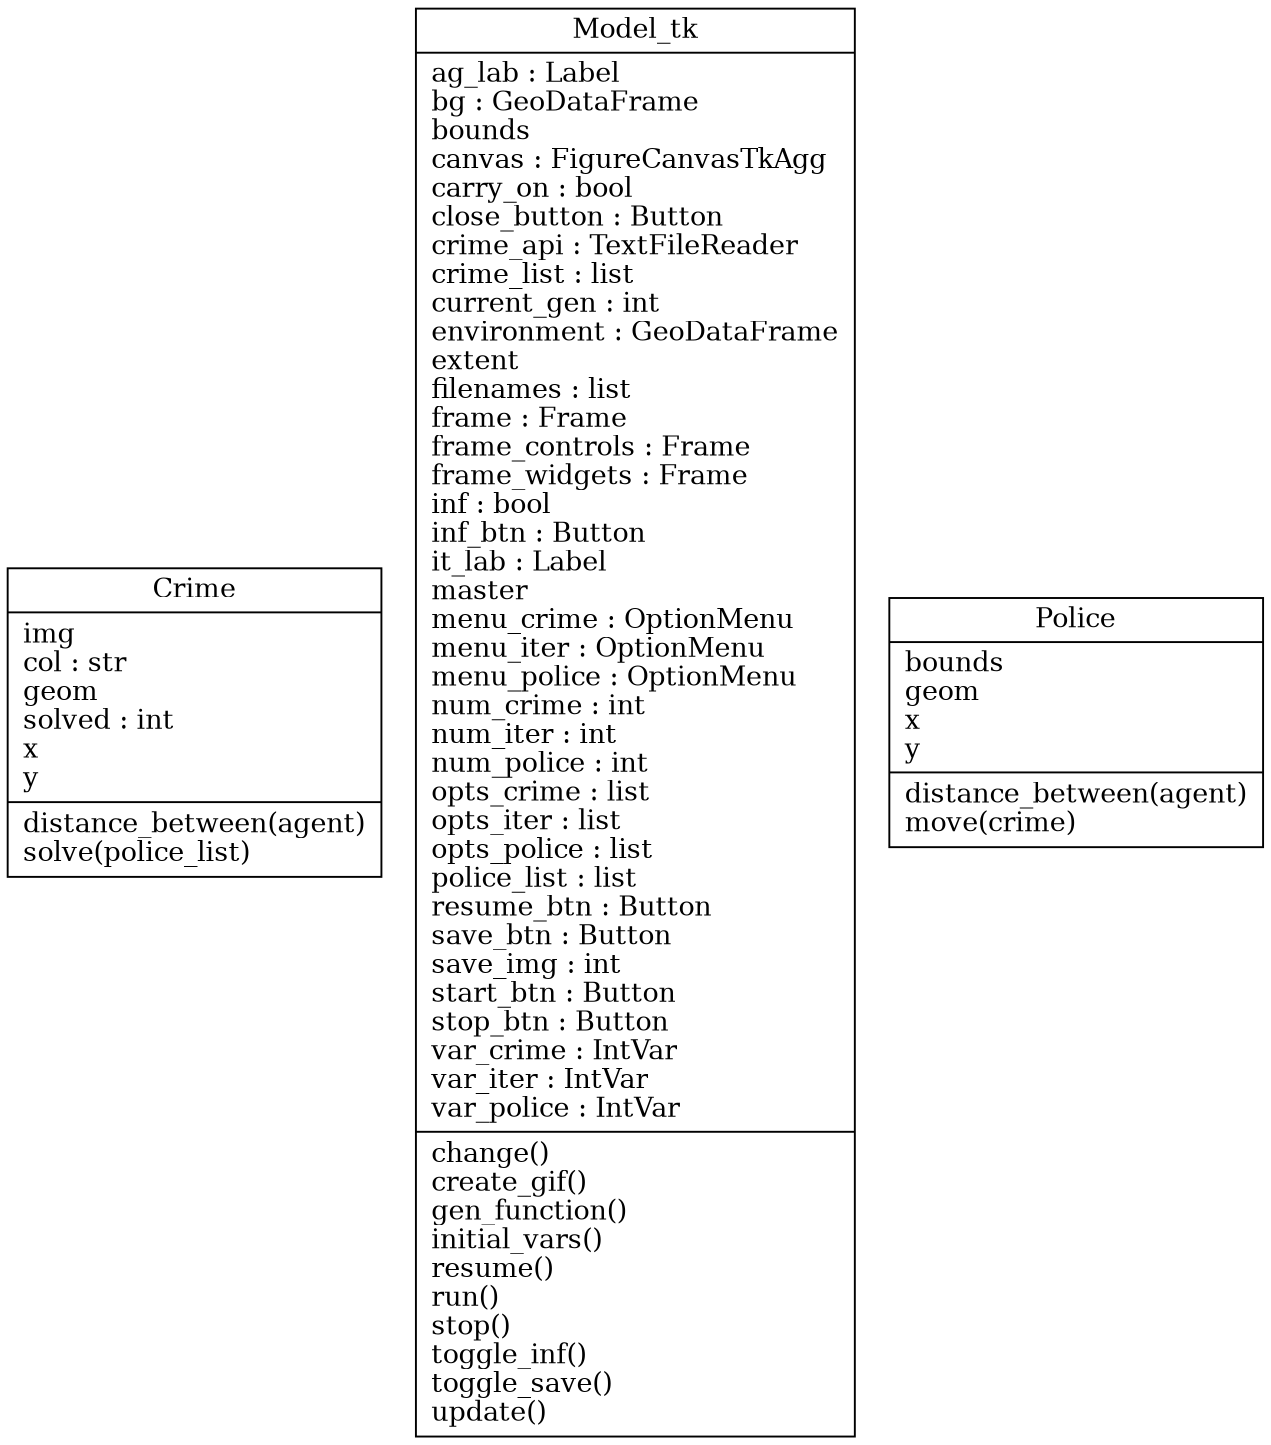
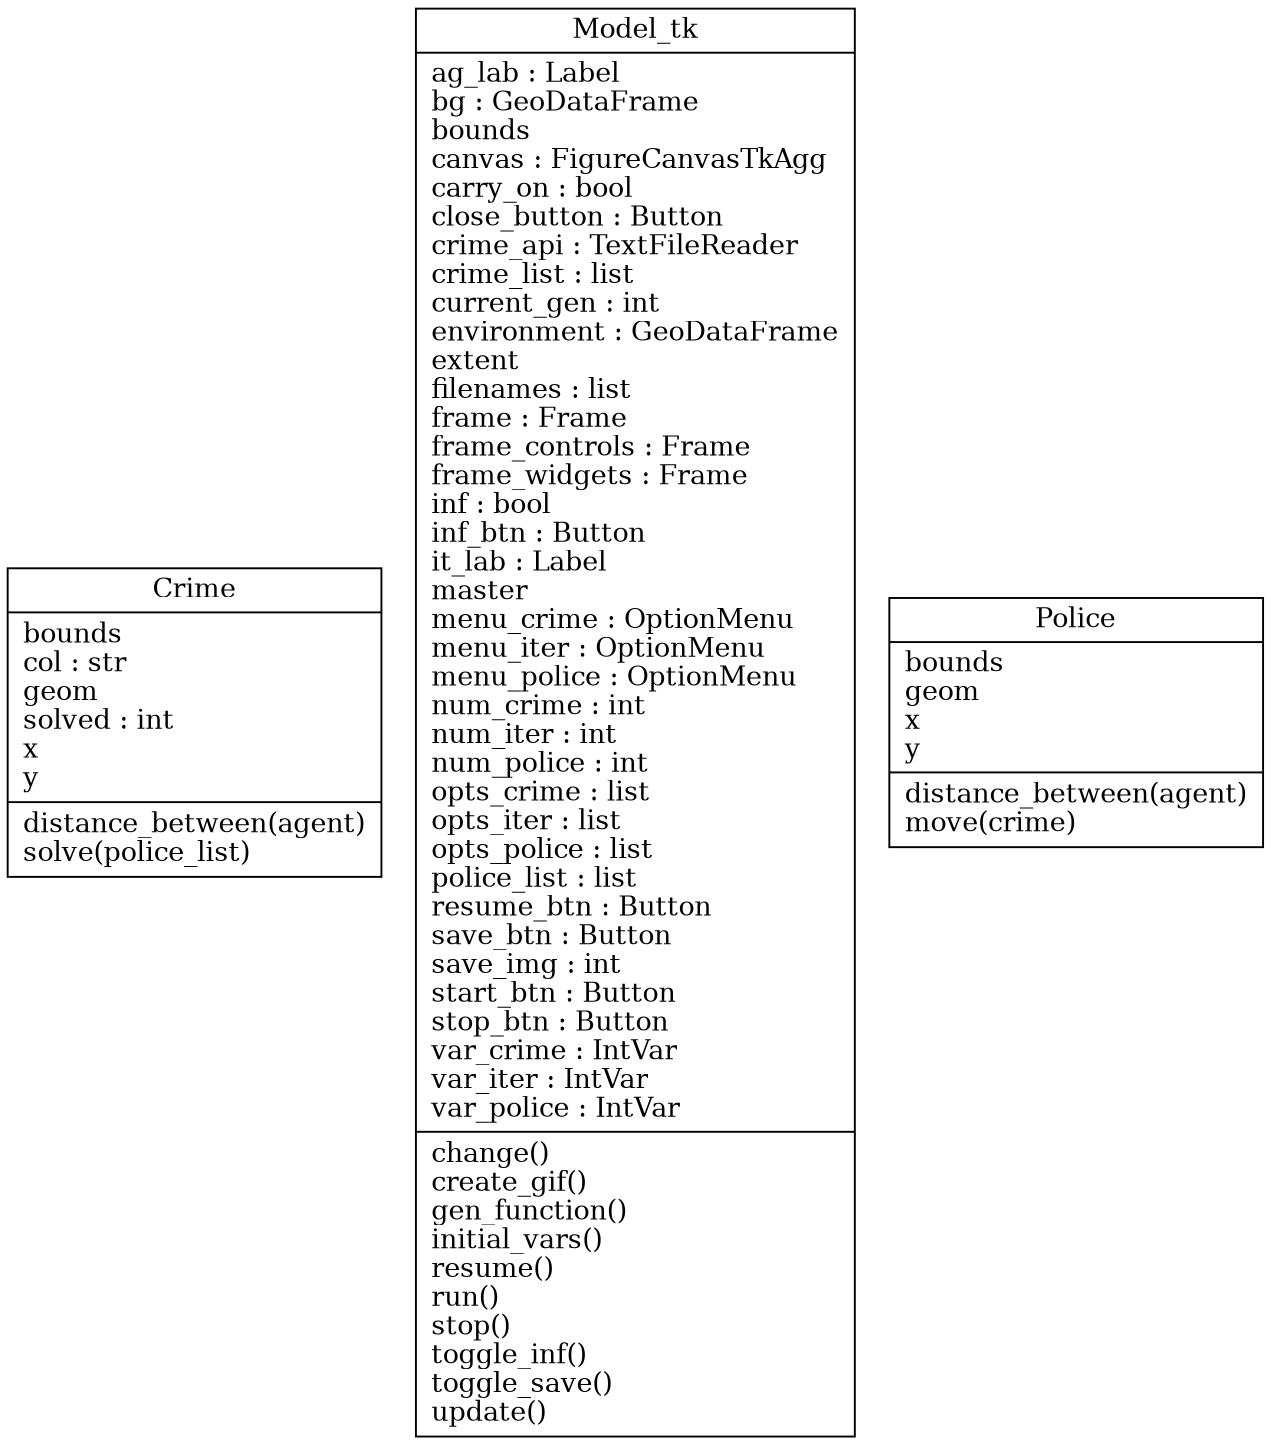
node "Crime": text "img" -> "bounds"
